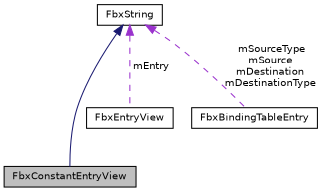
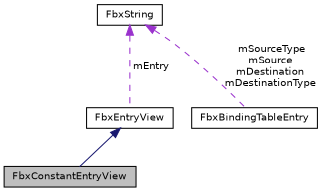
edge "FbxConstantEntryView" -> "FbxString": now "FbxConstantEntryView" -> "FbxEntryView"
